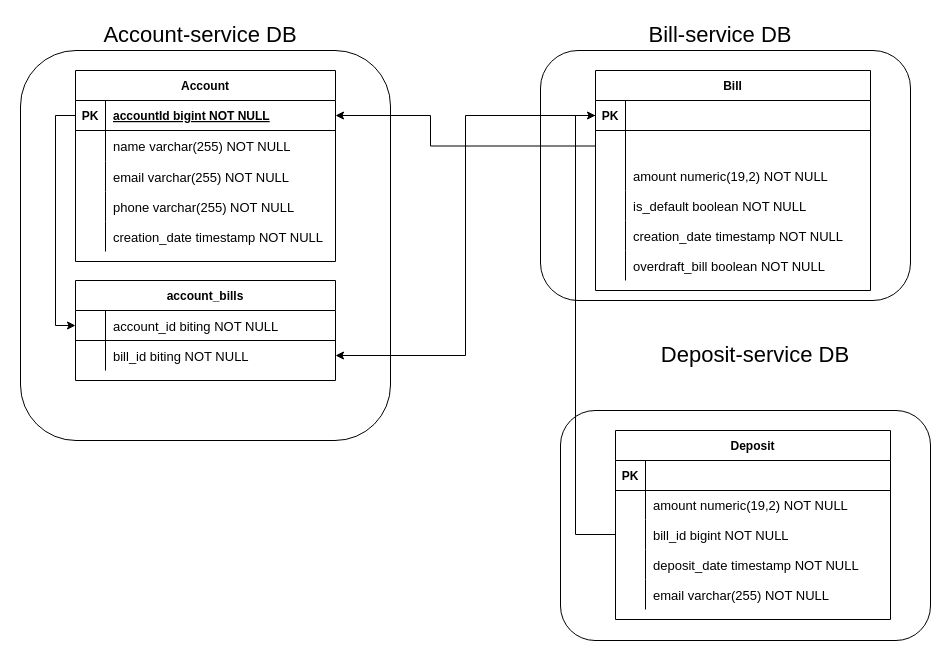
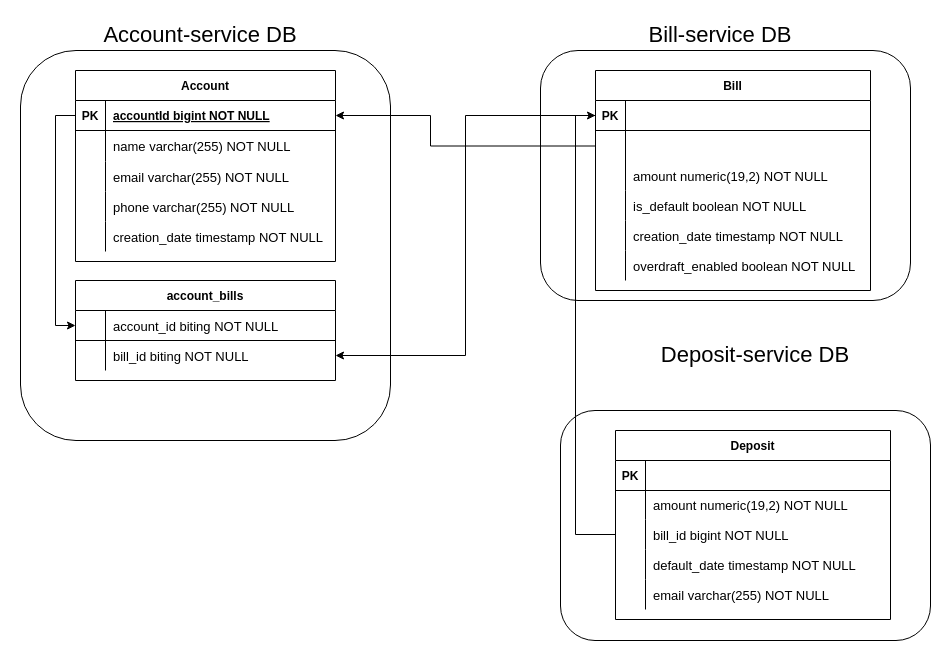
node "overdraft_bill boolean NOT NULL": label "overdraft_bill boolean NOT NULL" -> "overdraft_enabled boolean NOT NULL"
node "deposit_date timestamp NOT NULL": label "deposit_date timestamp NOT NULL" -> "default_date timestamp NOT NULL"
